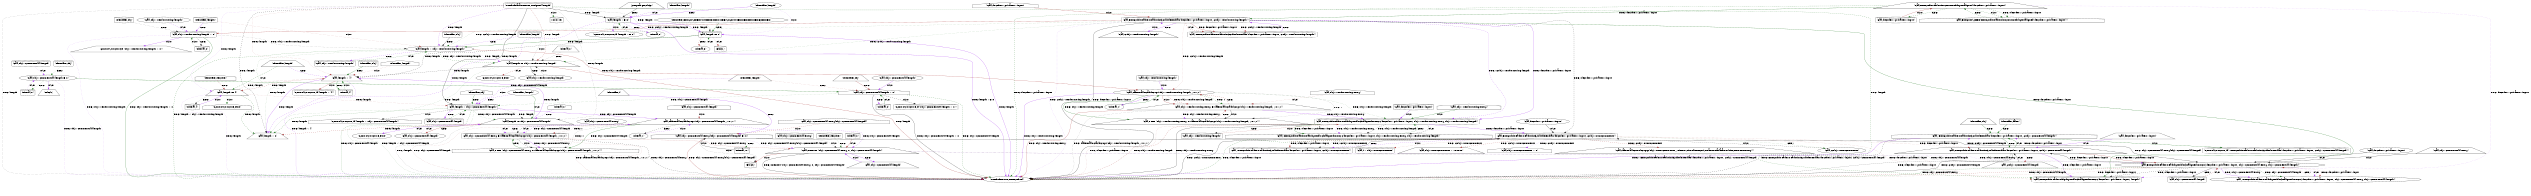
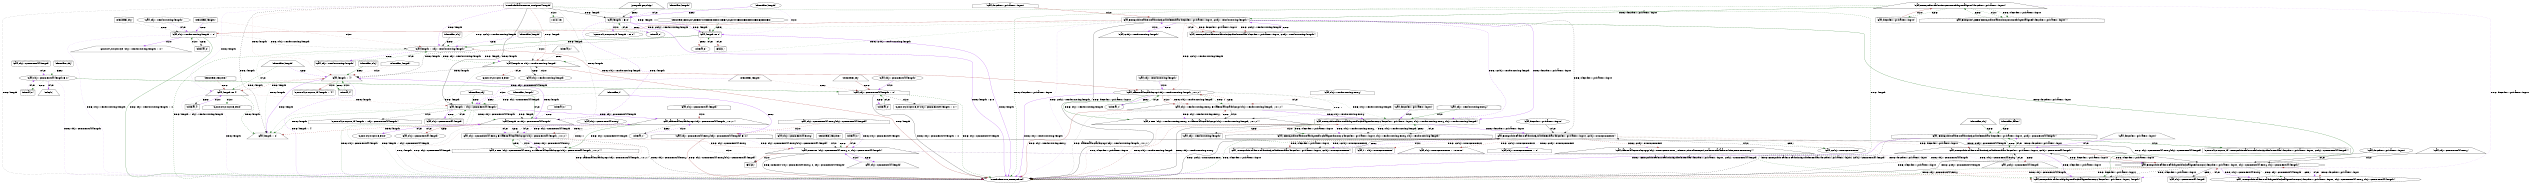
edge "(Call,length >= 8)" -> "(Call,length > 0)": now "(Call,length >= 8)" -> "(Call,length -= obj->comments[i].length)"
edge "(Call,obj->comments[i].length > 0)" -> "(Call,length < obj->comments[i].length)": now "(Identifier,i)" -> "(Call,length < obj->comments[i].length)"
node "(Literal,'0')": removed
